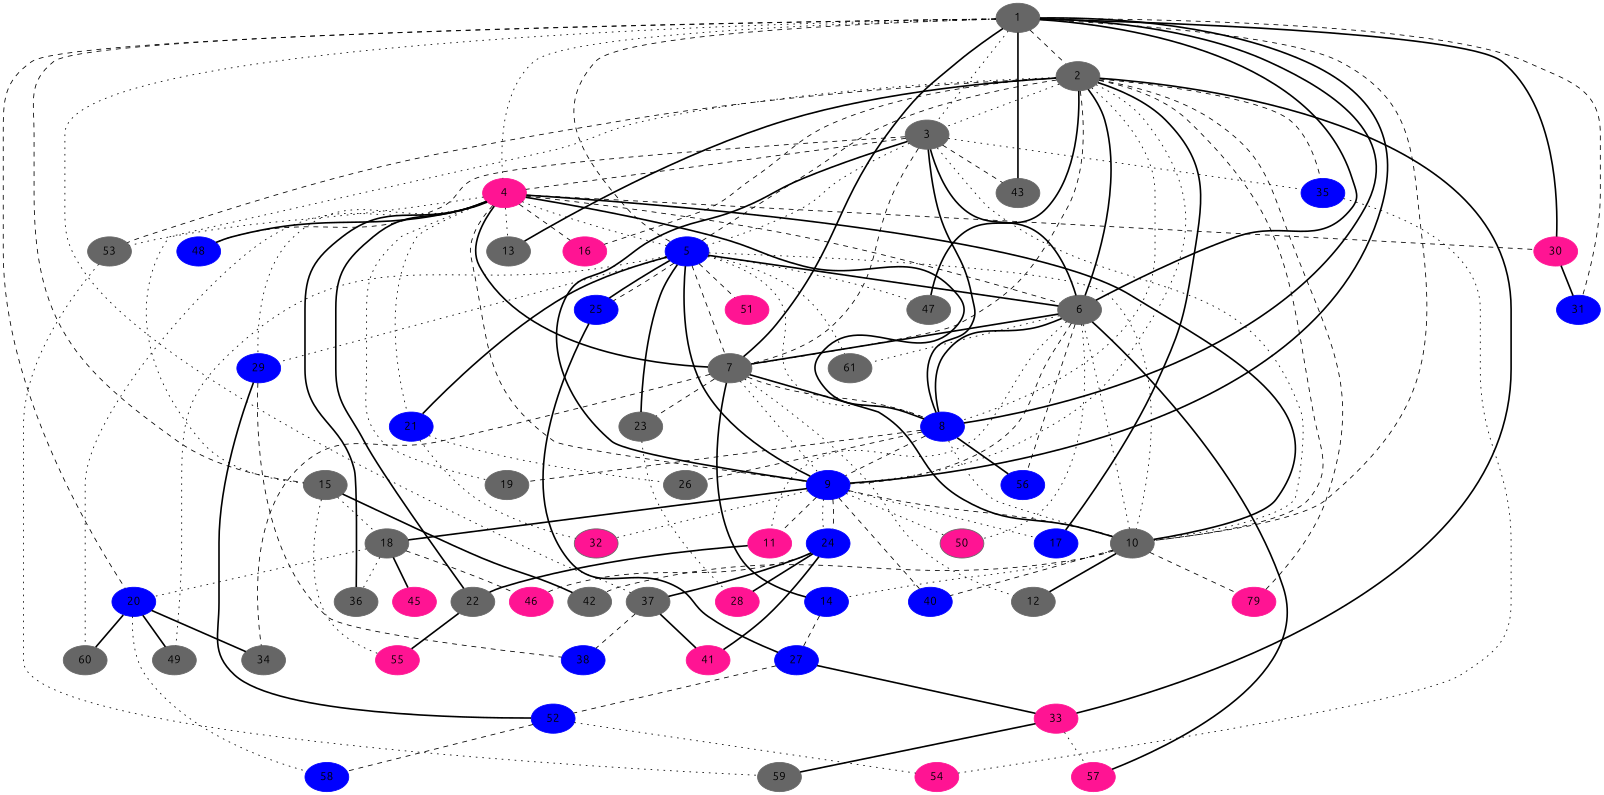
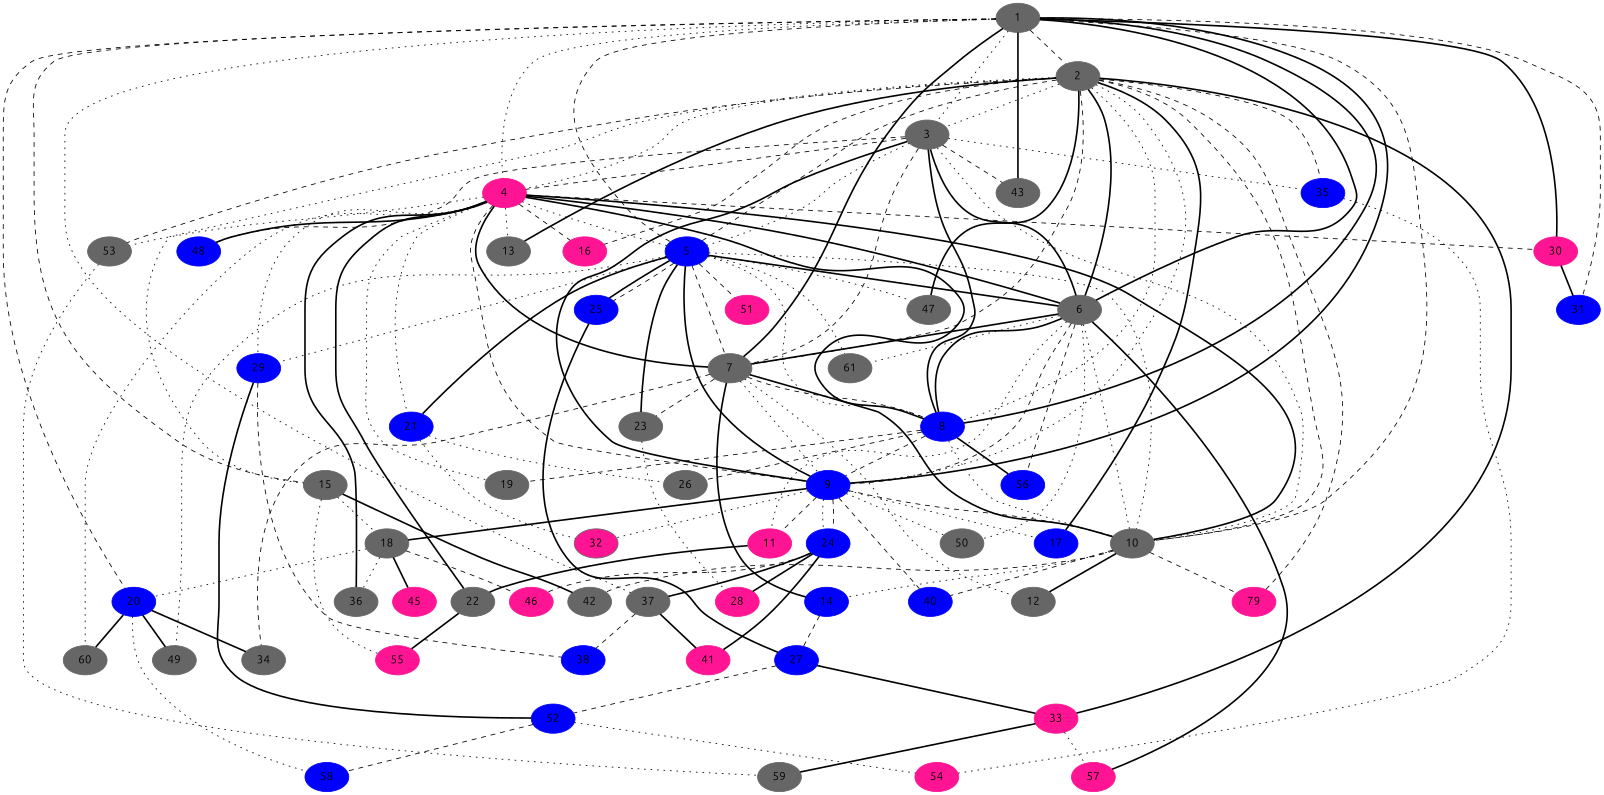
edge "2" -- "4": added
edge "4" -- "6": style dashed -> bold
node "50": fillcolor deeppink -> gray40
